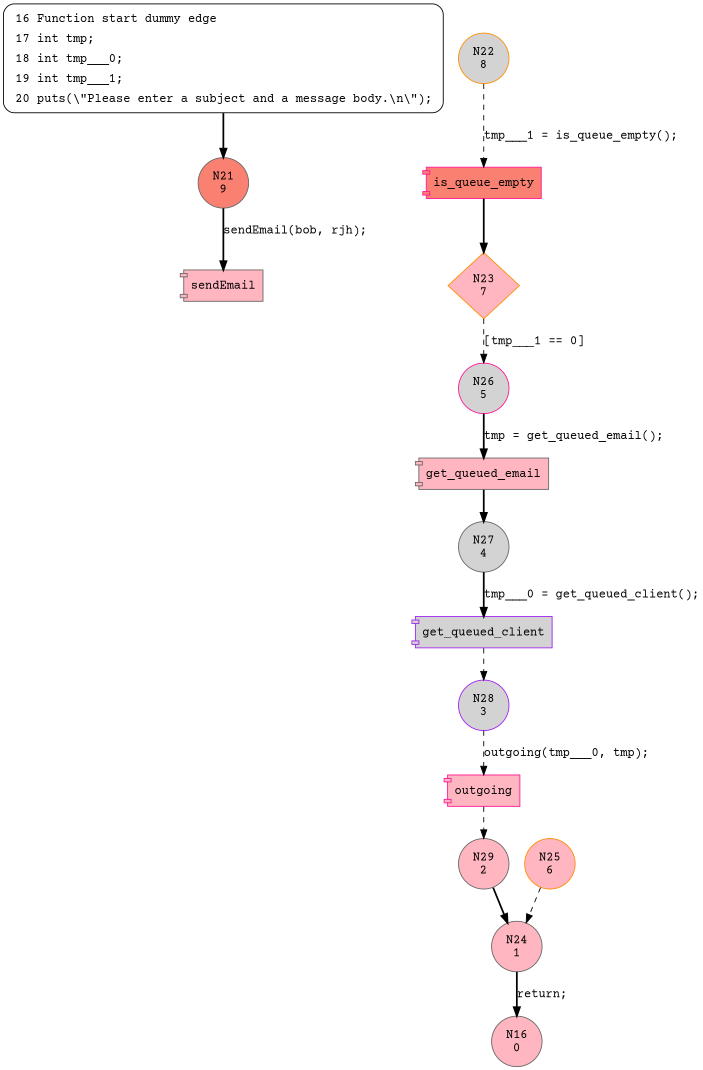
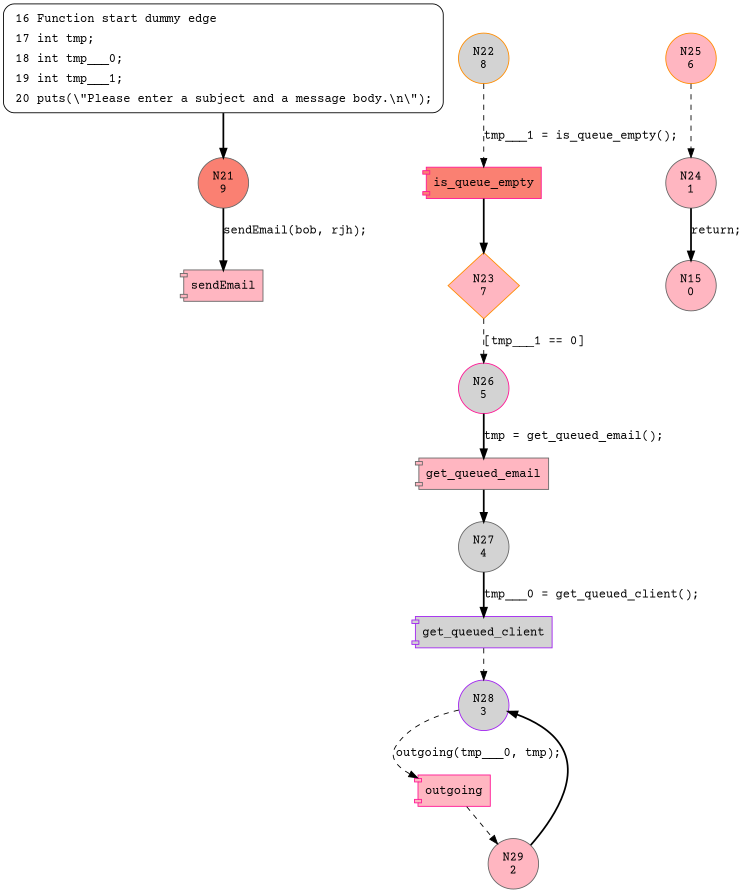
edge "N29 2" -> "N24 1": now "N29 2" -> "N28 3"
node "N16 0": label "N16 0" -> "N15 0"
